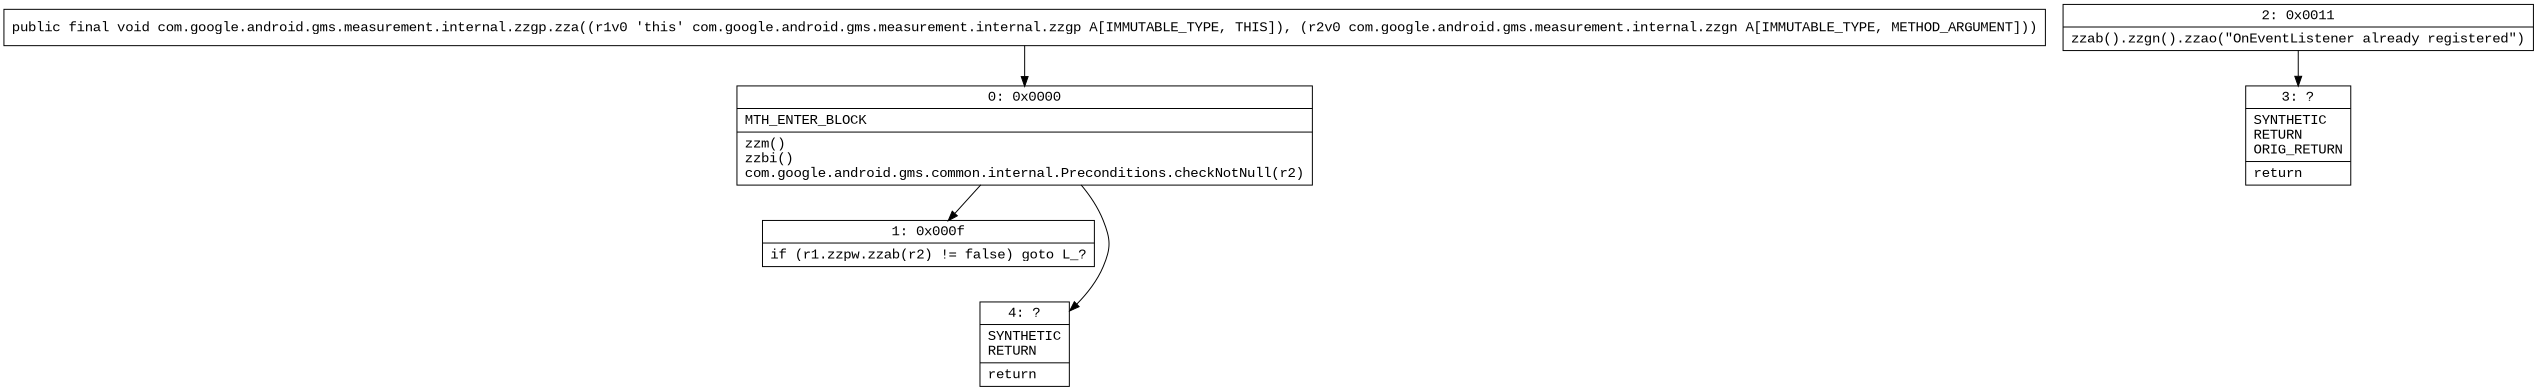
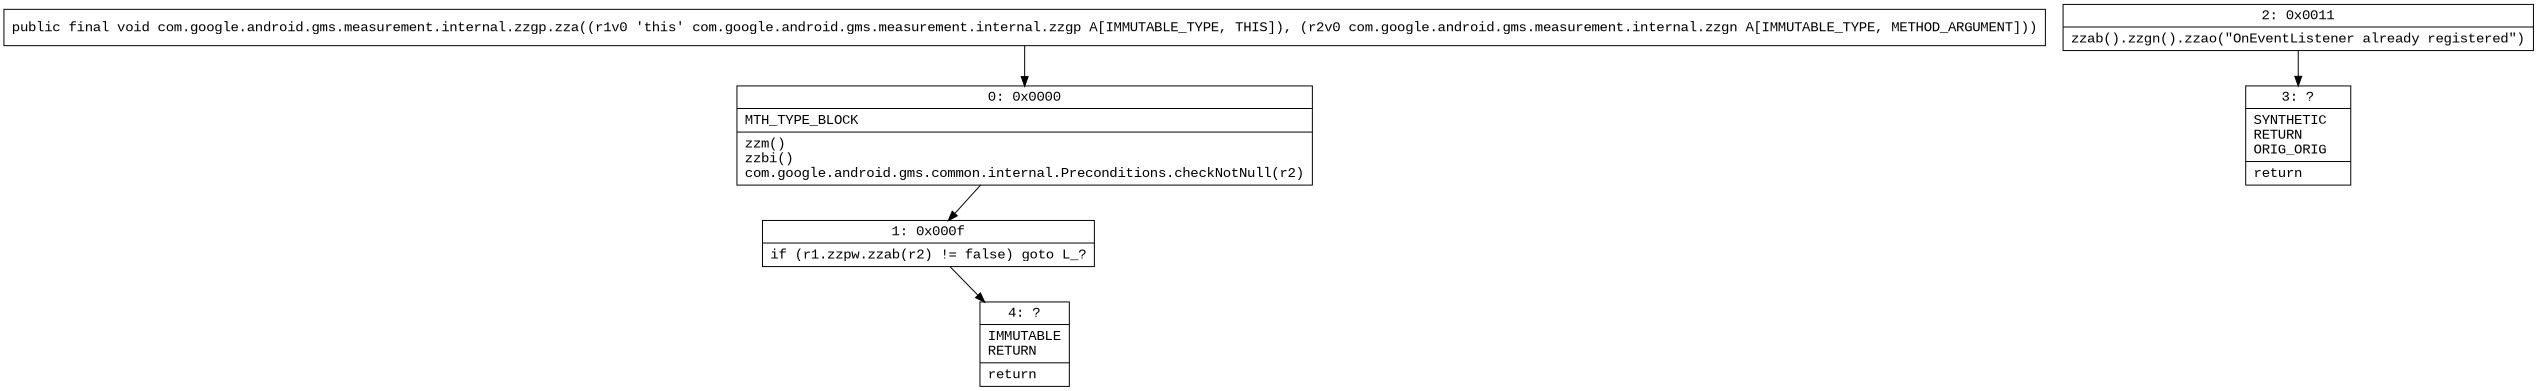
node "0: 0x0000": text "MTH_ENTER_BLOCK" -> "MTH_TYPE_BLOCK"
node "3: ?": text "ORIG_RETURN" -> "ORIG_ORIG"
edge "0: 0x0000" -> "4: ?": now "1: 0x000f" -> "4: ?"
node "4: ?": text "SYNTHETIC" -> "IMMUTABLE"
